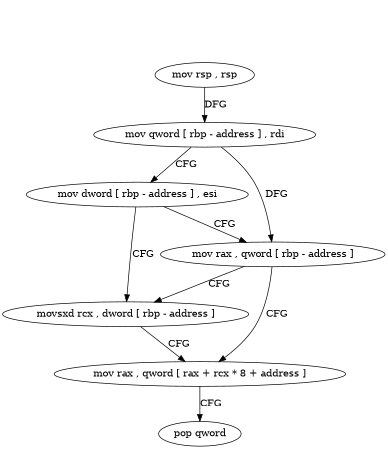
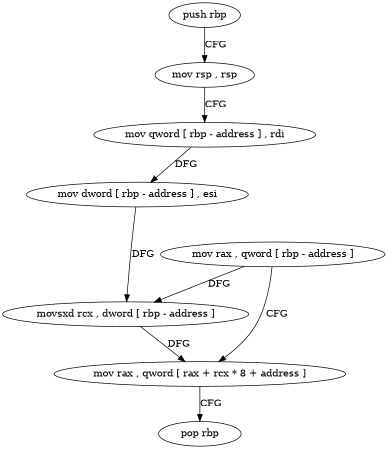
node "push rbp": added
edge "mov rsp , rsp" -> "mov qword [ rbp - address ] , rdi": label "DFG" -> "CFG"
edge "mov qword [ rbp - address ] , rdi" -> "mov dword [ rbp - address ] , esi": label "CFG" -> "DFG"
edge "mov qword [ rbp - address ] , rdi" -> "mov rax , qword [ rbp - address ]": removed, label "DFG"
edge "mov dword [ rbp - address ] , esi" -> "mov rax , qword [ rbp - address ]": removed, label "CFG"
edge "mov dword [ rbp - address ] , esi" -> "movsxd rcx , dword [ rbp - address ]": label "CFG" -> "DFG"
edge "mov rax , qword [ rbp - address ]" -> "movsxd rcx , dword [ rbp - address ]": label "CFG" -> "DFG"
edge "movsxd rcx , dword [ rbp - address ]" -> "mov rax , qword [ rax + rcx * 8 + address ]": label "CFG" -> "DFG"
node "pop qword": label "pop qword" -> "pop rbp"
